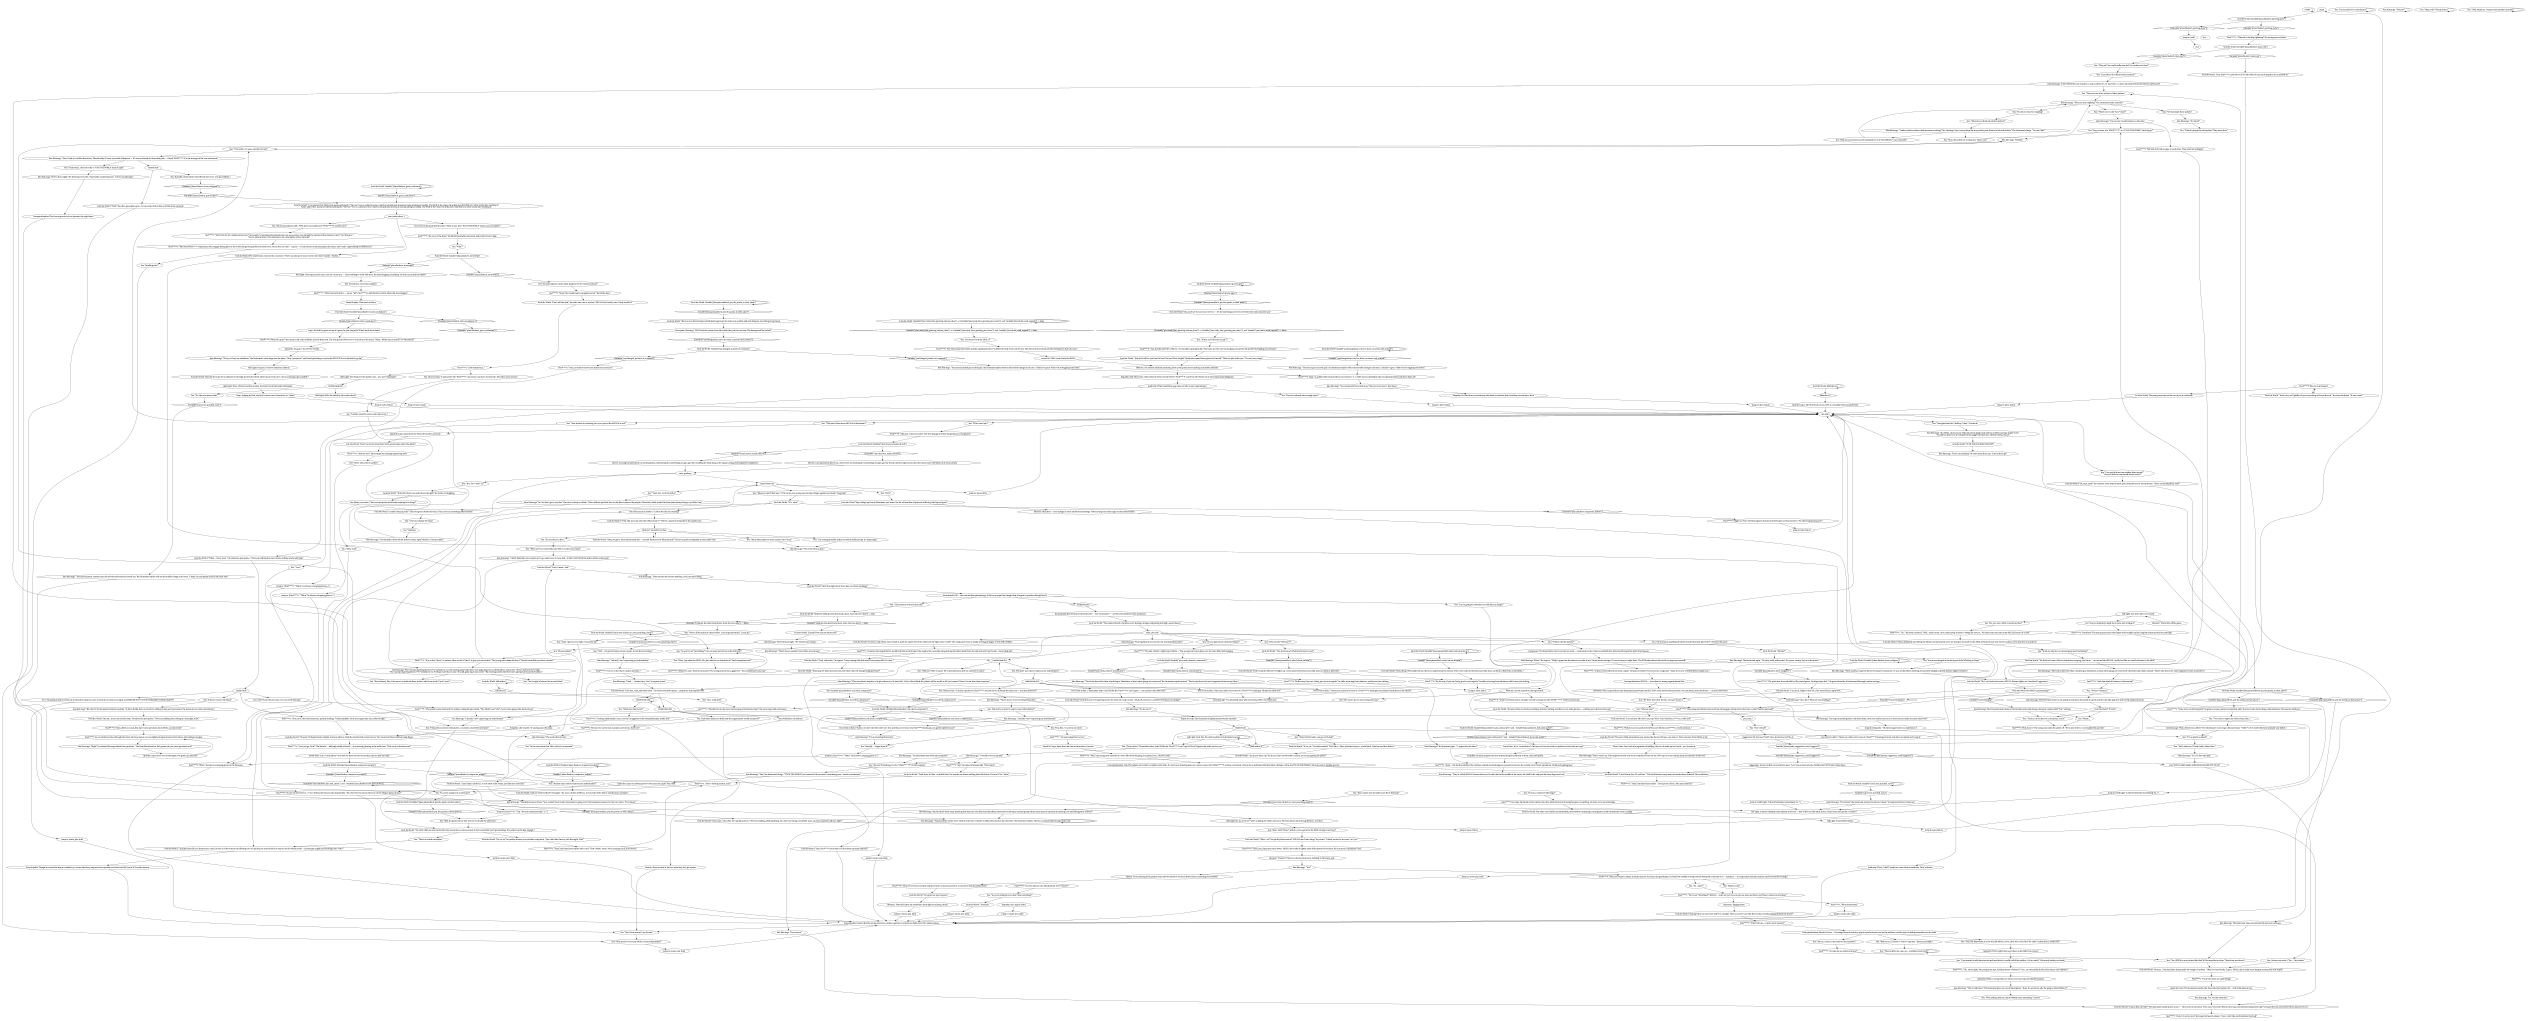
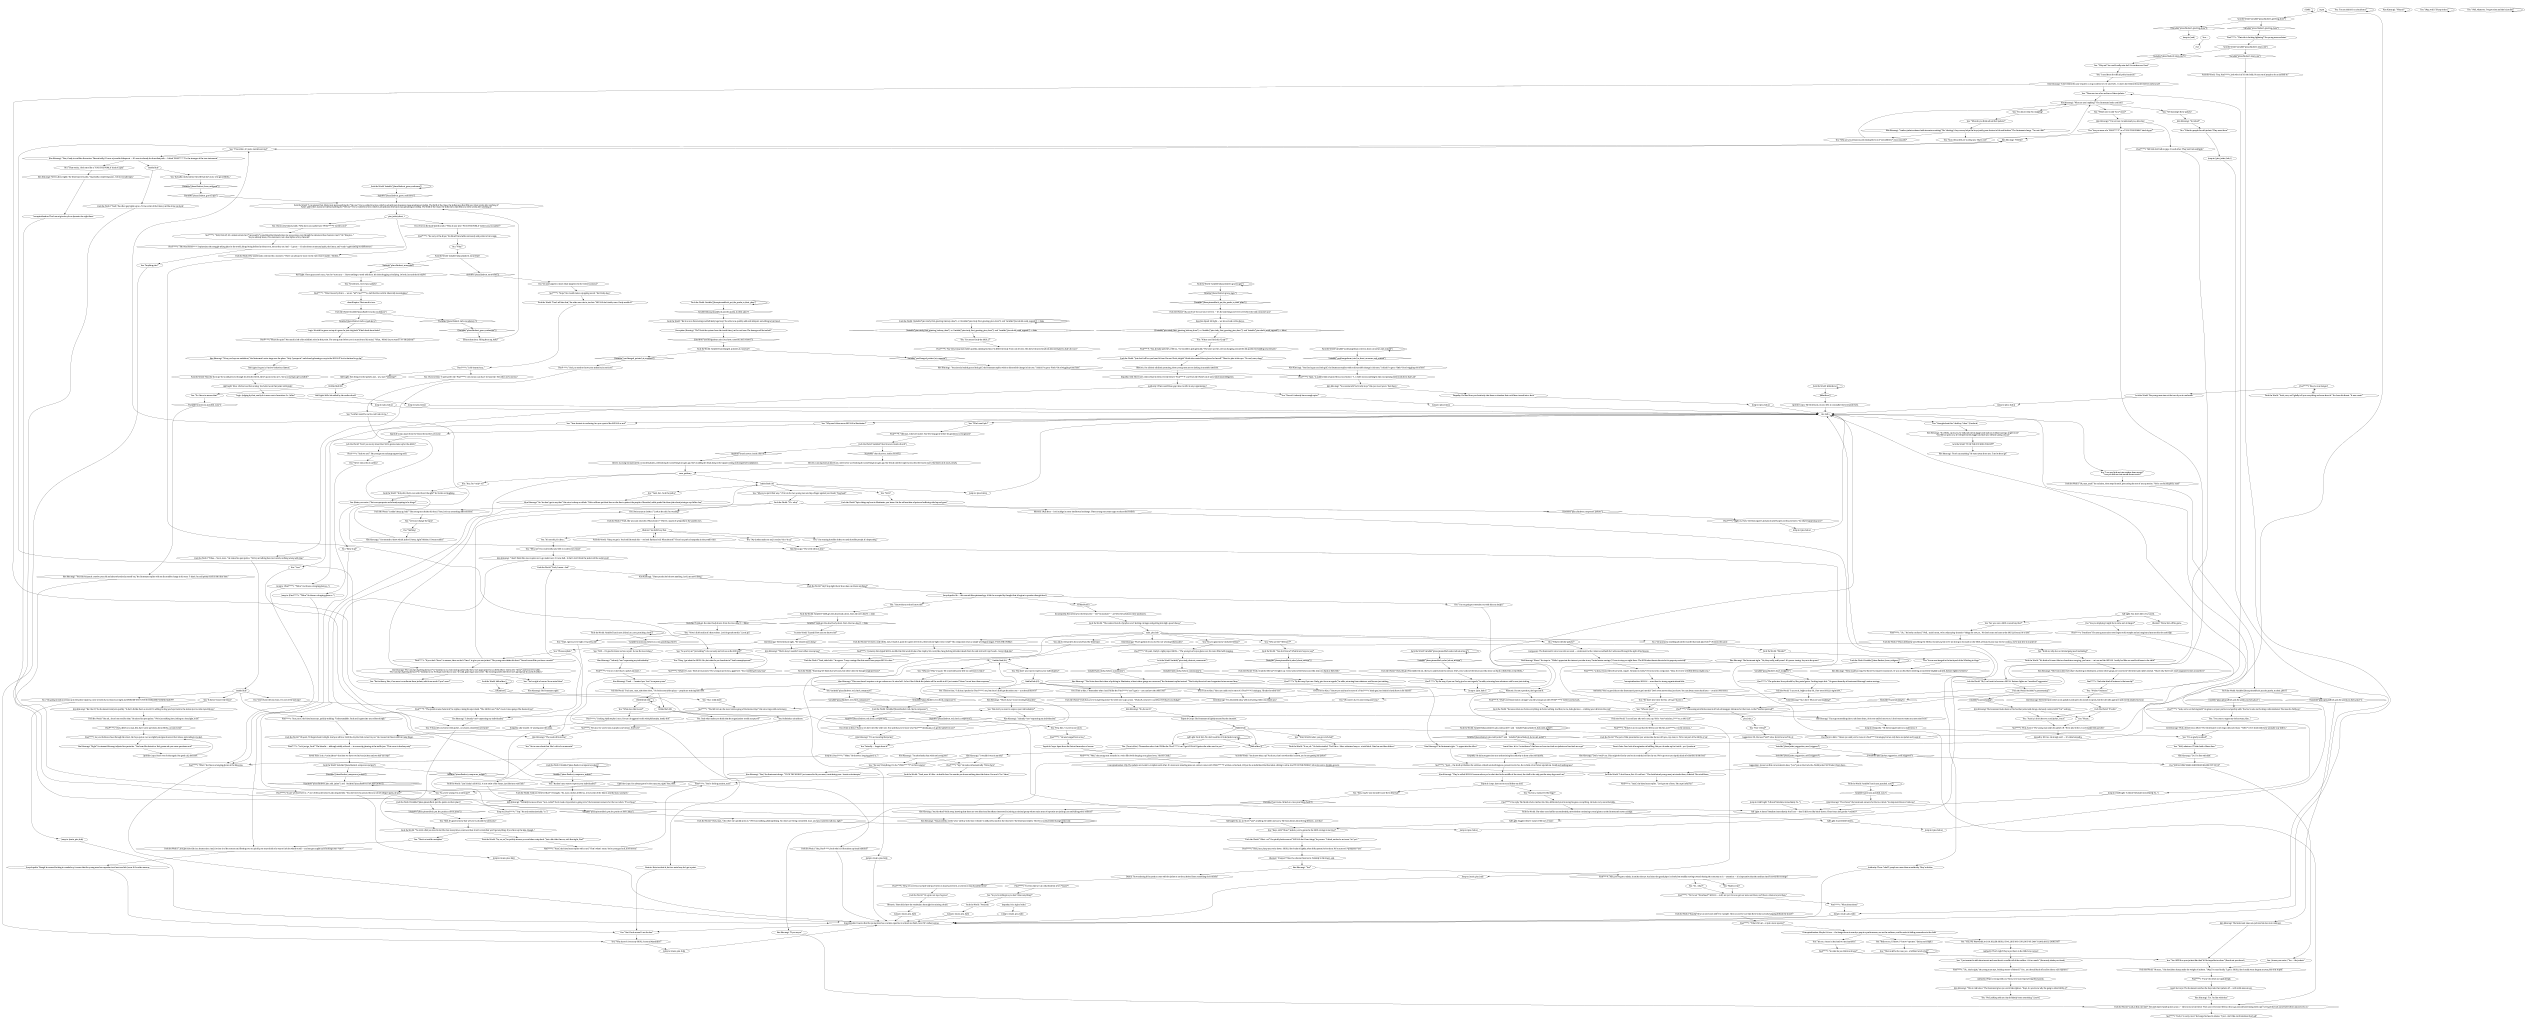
edge "Jump to: [end]" -> "end": now "You: ..." -> "end"
node "Jump to: [piss_jacket_hub_1]": added
node "Inland Empire: That much is know.": label "Inland Empire: That much is know." -> "Inland Empire: That much is true."
node "Reaction Speed: All right -- we have a lead on the gloves.": added
node "Electrochemistry: Filling them up, baby!": added
node "Empathy: You got it. No need for cruelty.": removed
node "Drama: He *did* mean Cindy the SKULL.": removed
edge "Rhetoric: Throw him off his game." -> "Half Light: You don't older very scared.": reversed
node "You: Ask for the jackets for yourself and the lieutenant.": added
node "Kim Kitsuragi: The lieutenant sighs.": added
node "Empathy: It's true. He simply can't -- it's called empathy.": added
node "Esprit de Corps: Just trust me and follow my lead.": added
node "Half Light: Suggest they're massive SKULLS. C'mon!": added
node "Endurance: Digging them.": removed
